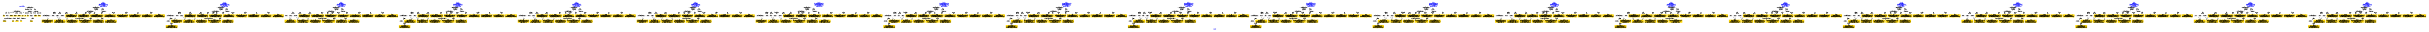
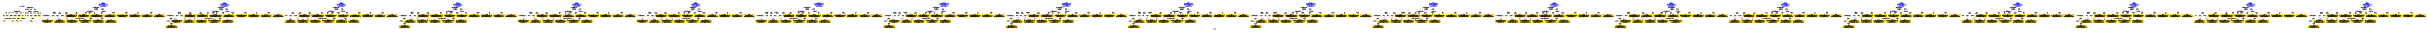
node "technique": fillcolor gold -> lightgray
node "nationality": label "nationality" -> "medium"
